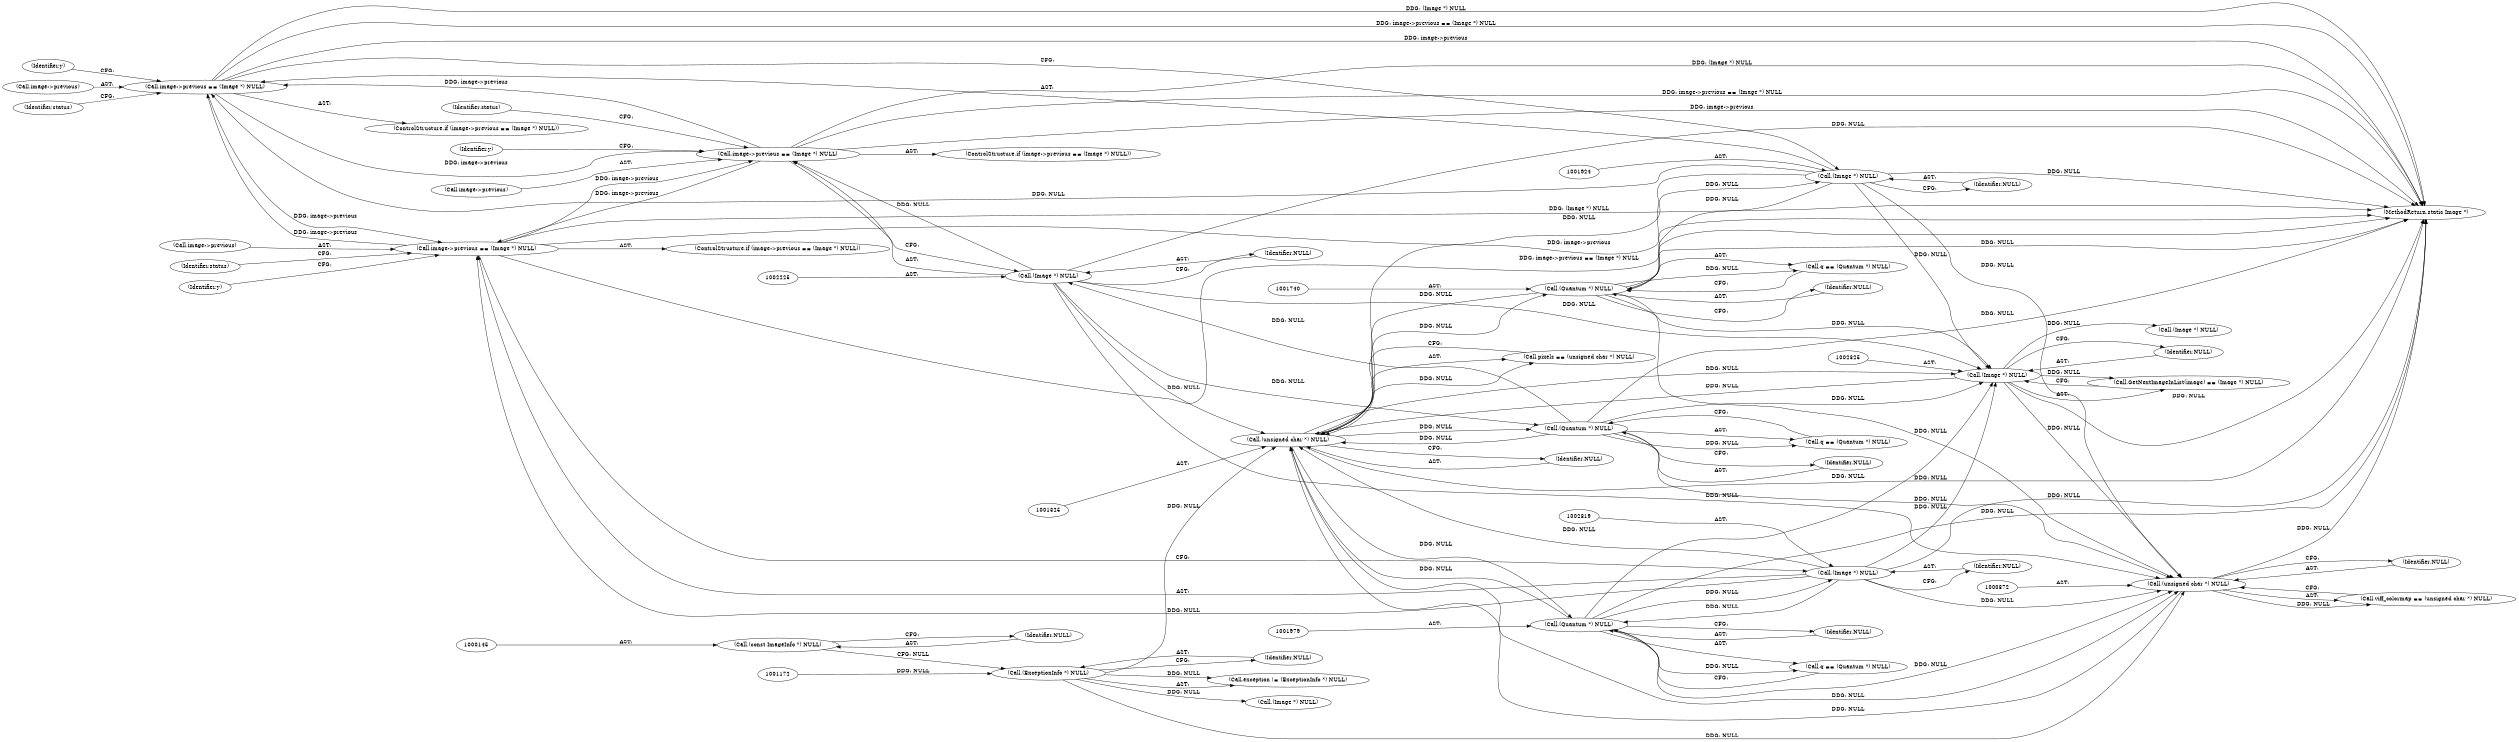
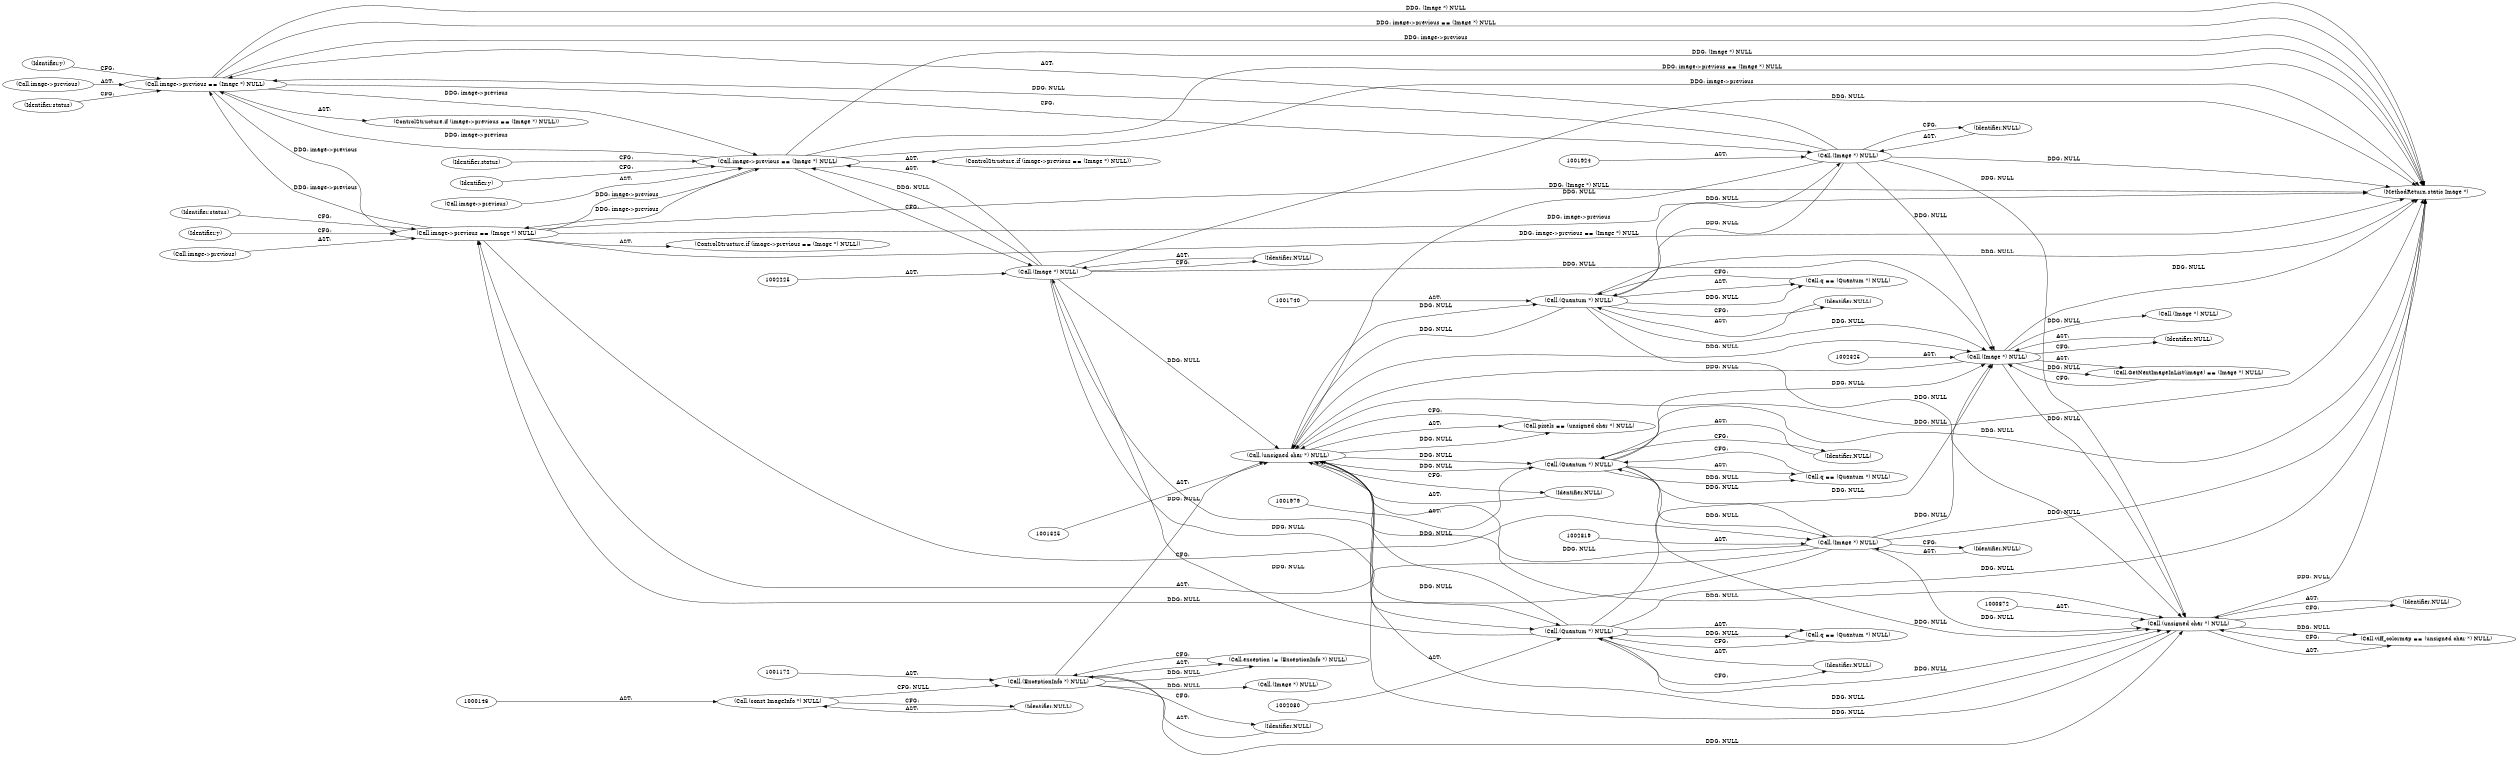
node "1000145": label "1000145" -> "1000146"
edge "(Call,exception != (ExceptionInfo *) NULL)" -> "(Call,(ExceptionInfo *) NULL)": added, label "CFG:"
edge "1001172" -> "(Call,(ExceptionInfo *) NULL)": label "DDG: NULL" -> "AST: "
node "1002080": added
